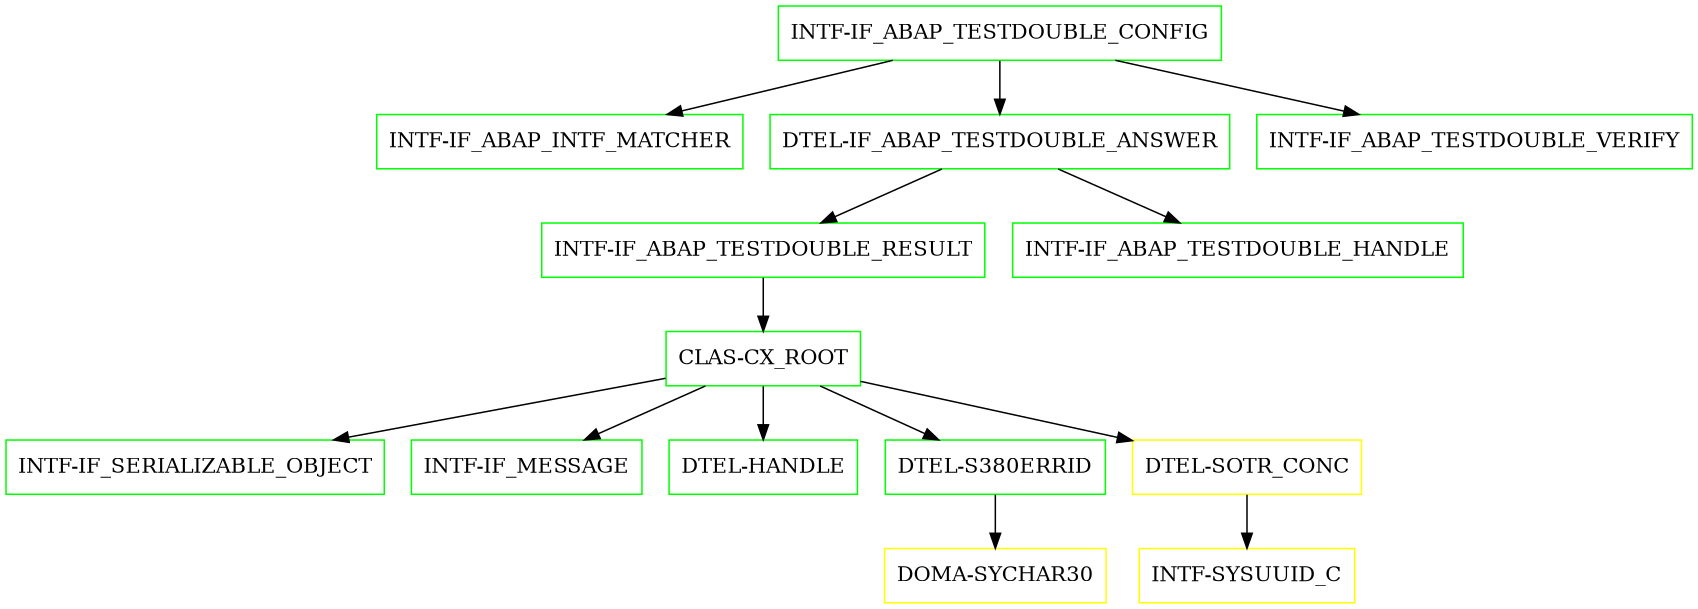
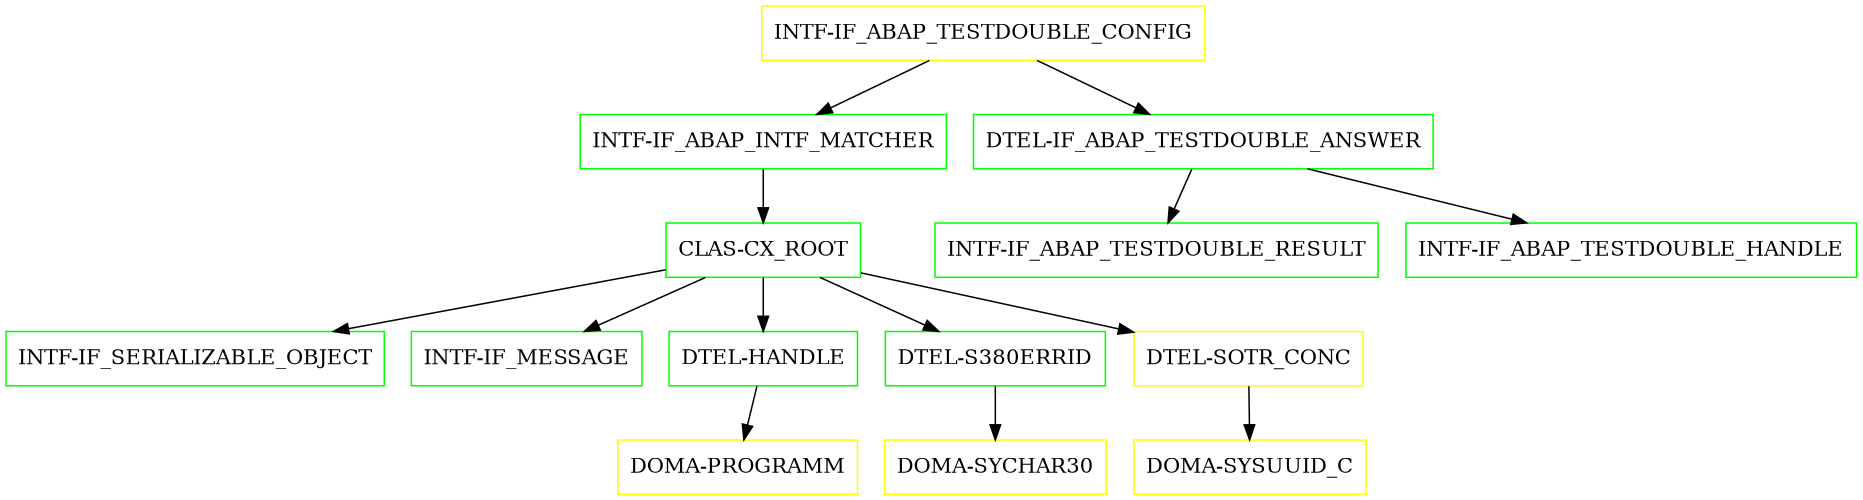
node "INTF-IF_ABAP_TESTDOUBLE_CONFIG": color green -> yellow
node "INTF-IF_ABAP_TESTDOUBLE_VERIFY": removed
edge "INTF-IF_ABAP_TESTDOUBLE_RESULT" -> "CLAS-CX_ROOT": now "INTF-IF_ABAP_INTF_MATCHER" -> "CLAS-CX_ROOT"
node "DOMA-PROGRAMM": added
node "INTF-SYSUUID_C": label "INTF-SYSUUID_C" -> "DOMA-SYSUUID_C"
